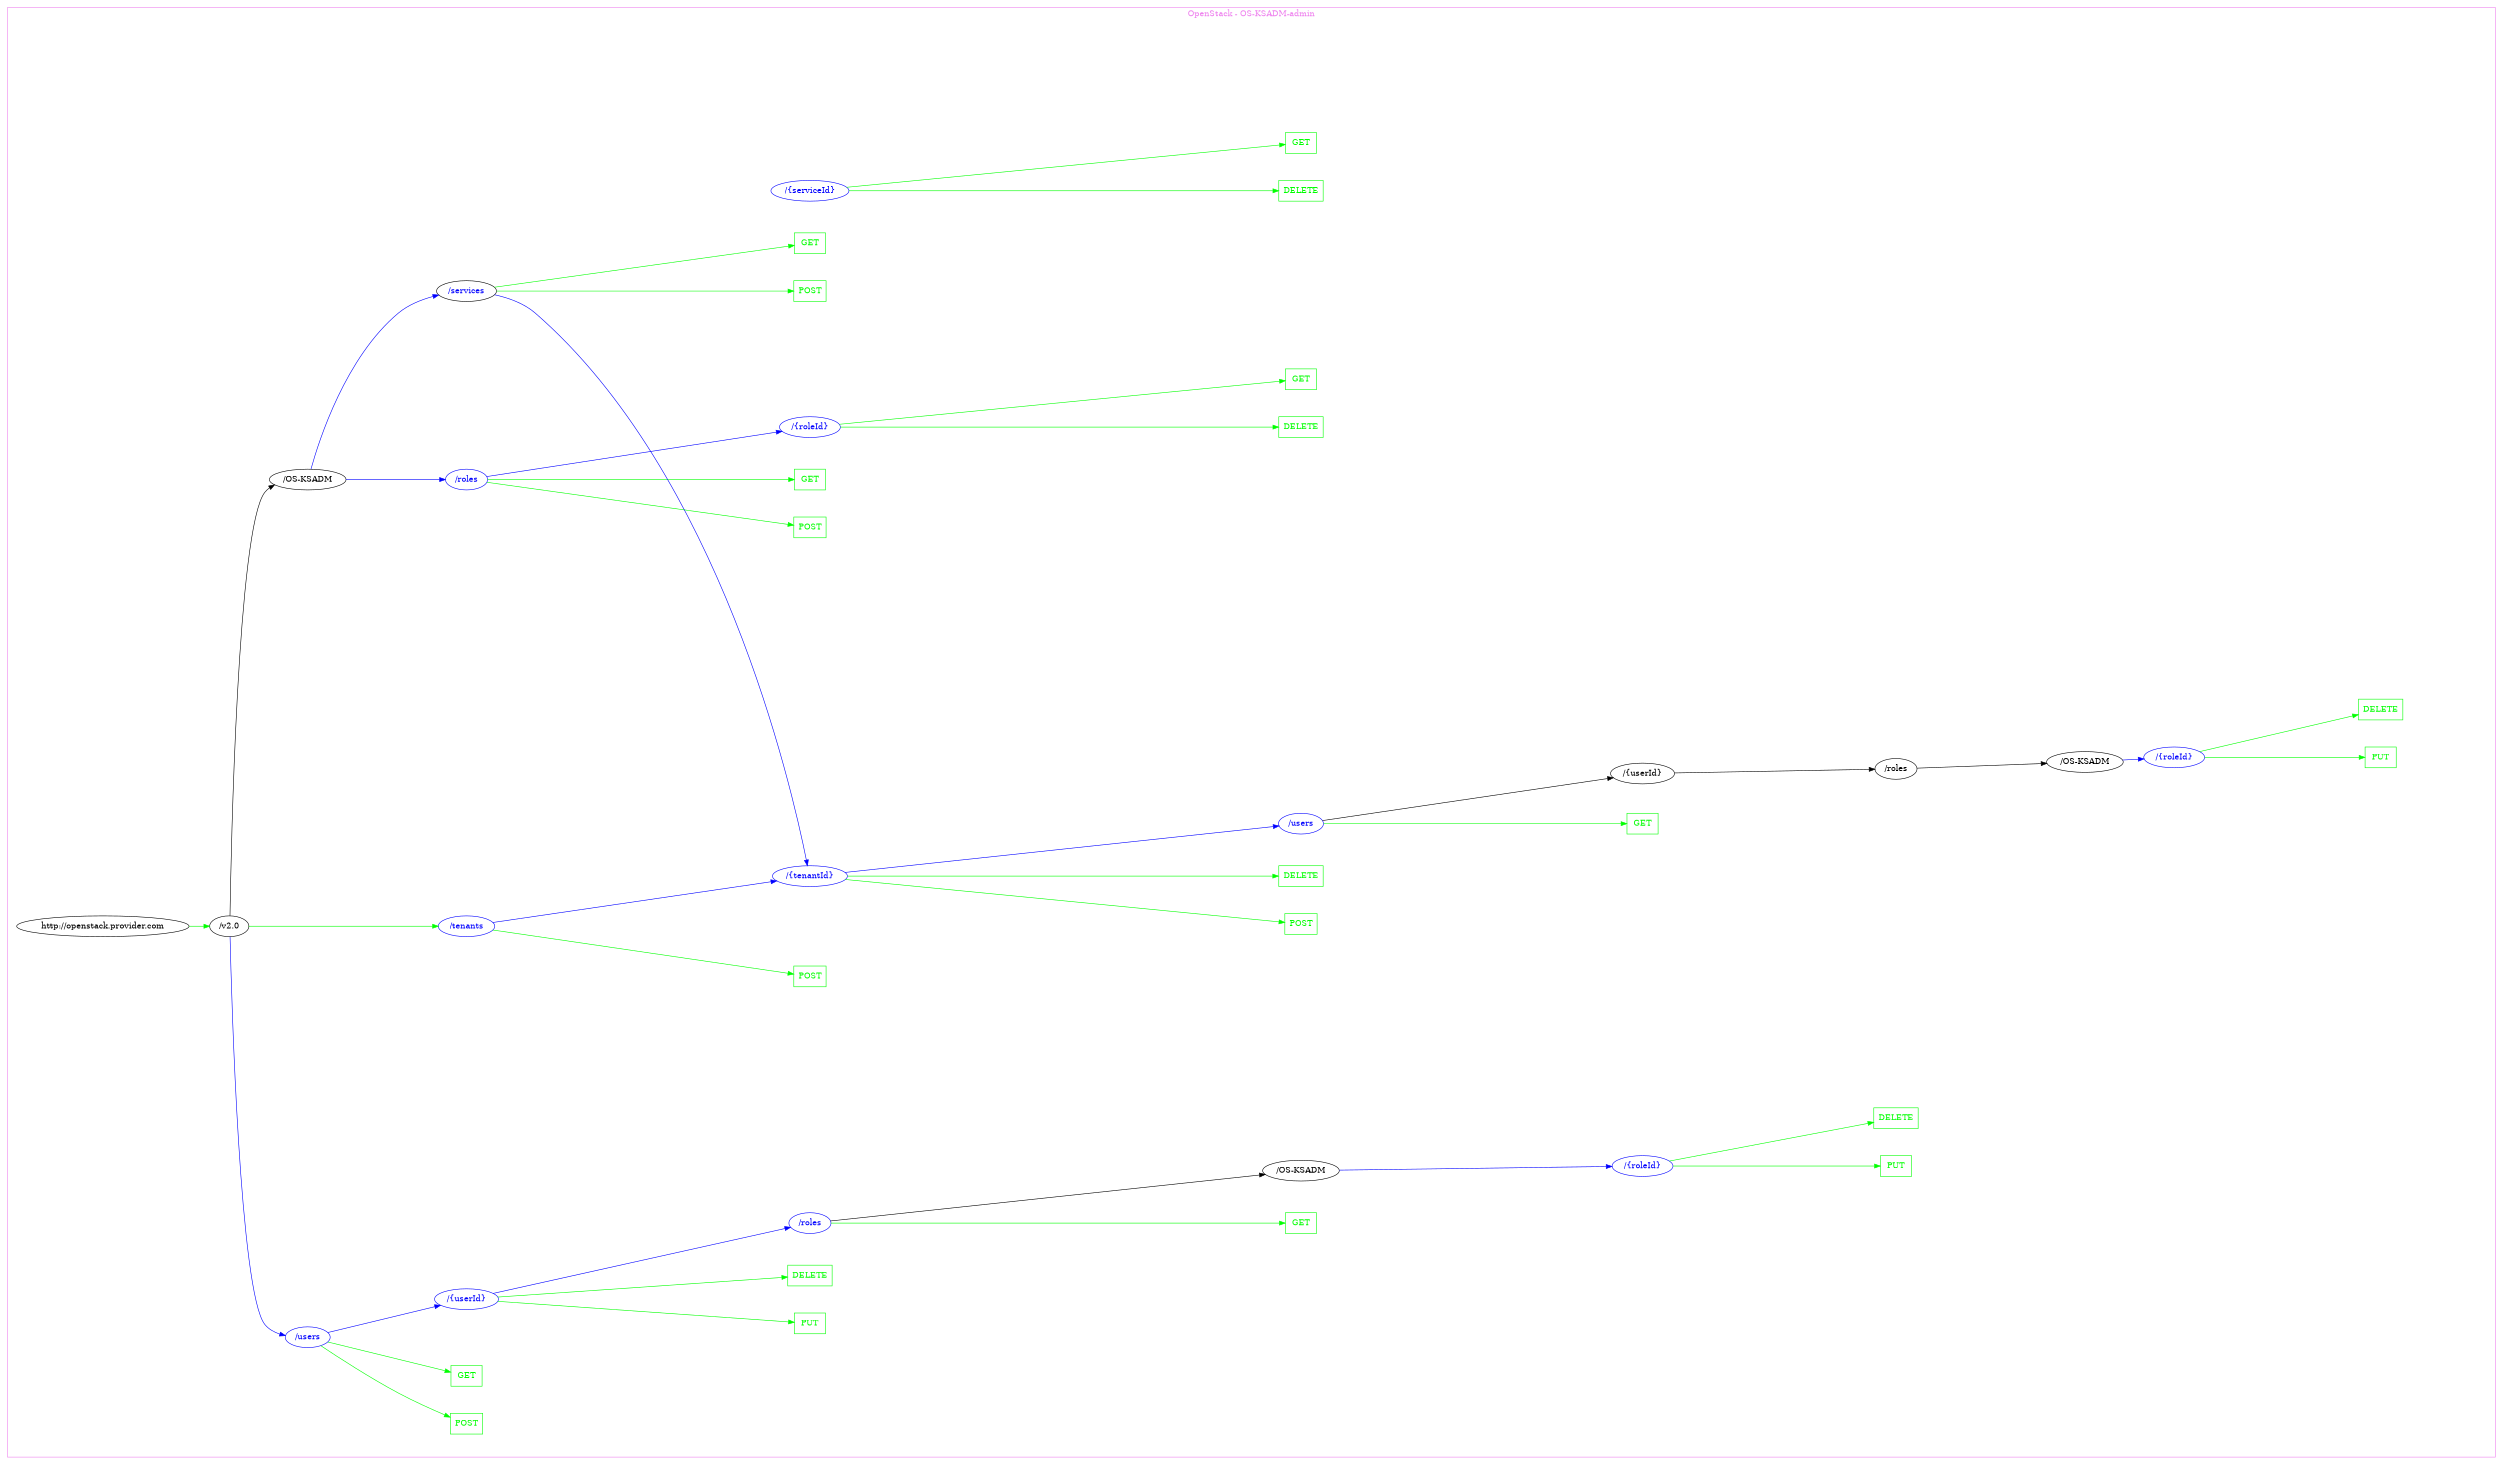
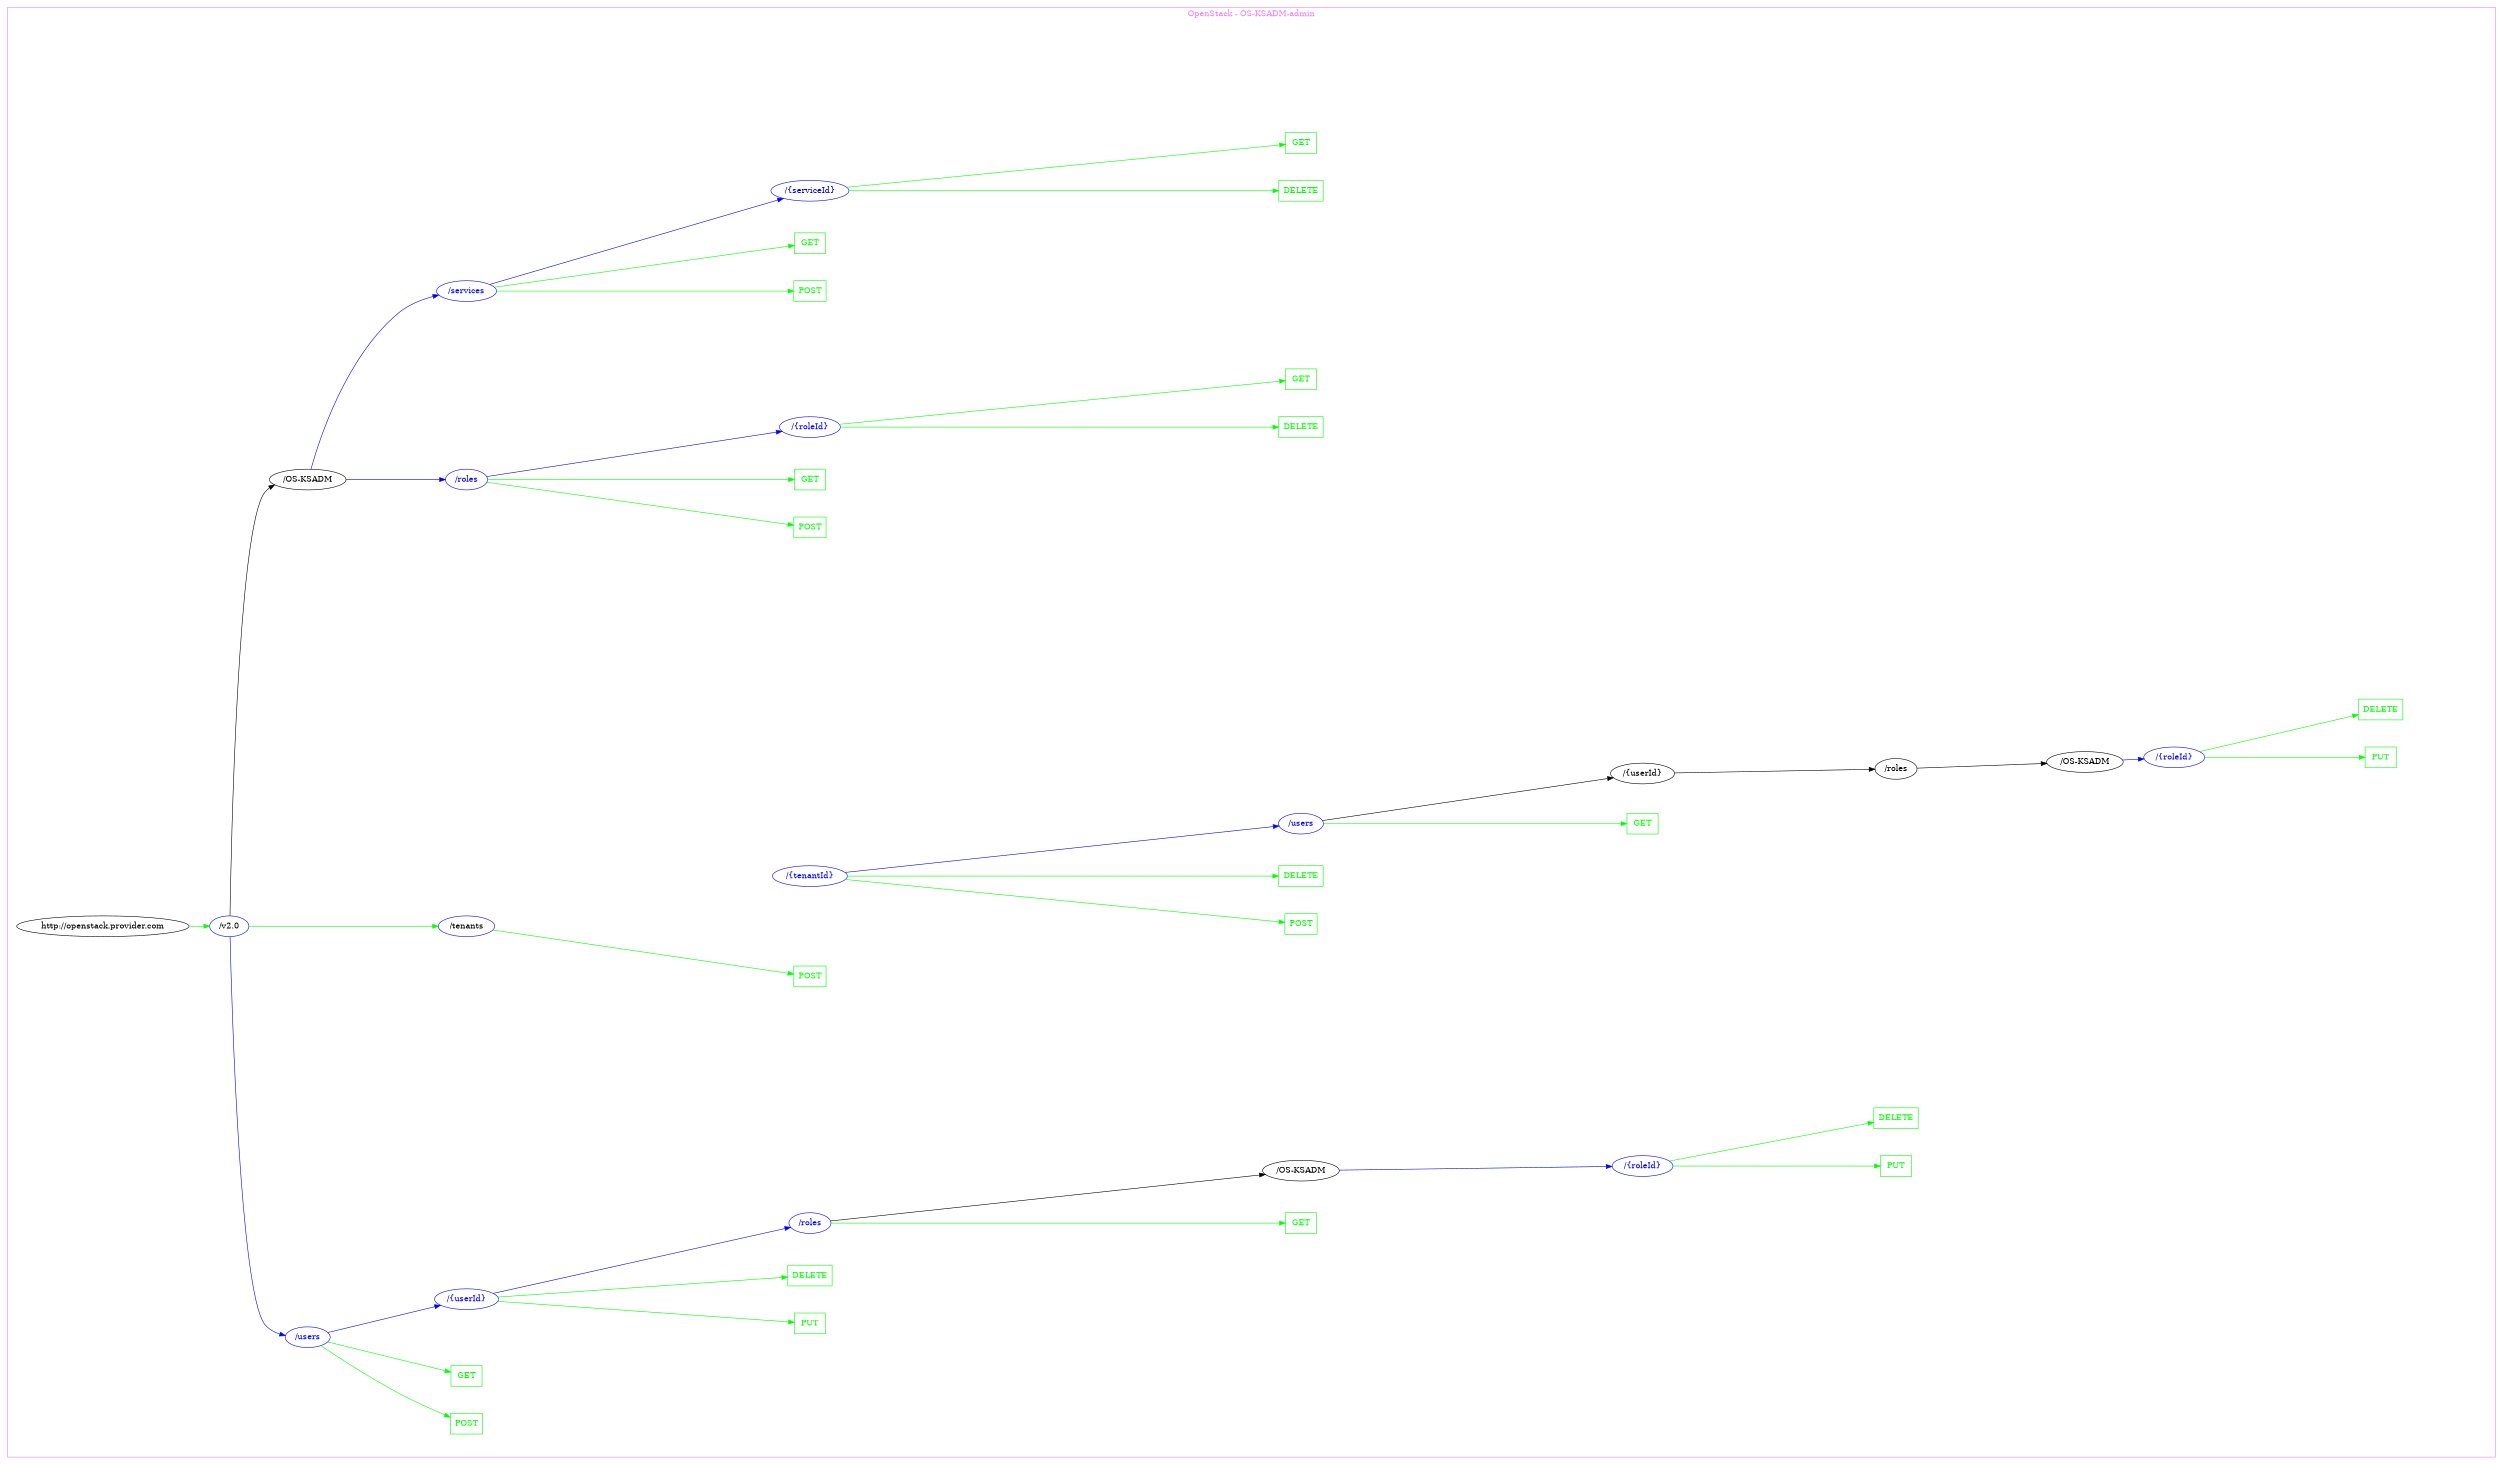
node "/services": color black -> blue
edge "/services" -> "/{tenantId}": now "/services" -> "/{serviceId}"
edge "/tenants" -> "/{tenantId}": removed
node "/v2.0": color black -> blue
node "/tenants": fontcolor blue -> black
